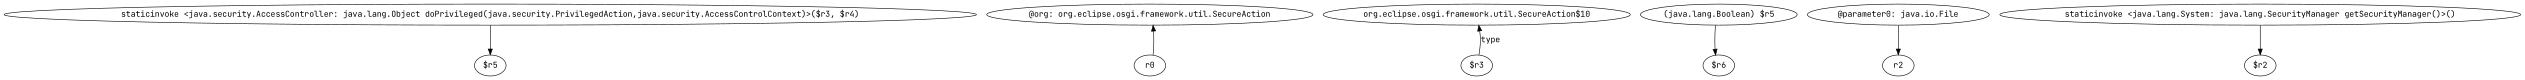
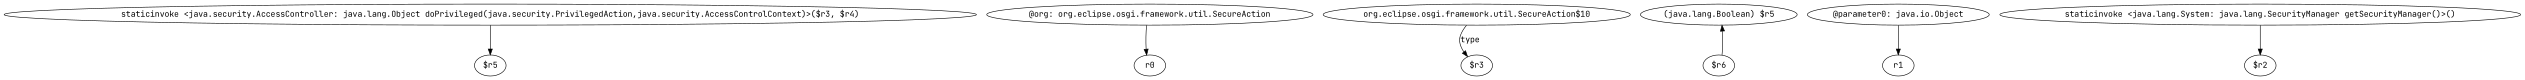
node "@parameter0: java.io.File": label "@parameter0: java.io.File" -> "@parameter0: java.io.Object"
edge "(java.lang.Boolean) $r5" -> "$r6": reversed
edge "r0" -> "@org: org.eclipse.osgi.framework.util.SecureAction": reversed
edge "$r3" -> "org.eclipse.osgi.framework.util.SecureAction$10": reversed
node "r2": label "r2" -> "r1"
